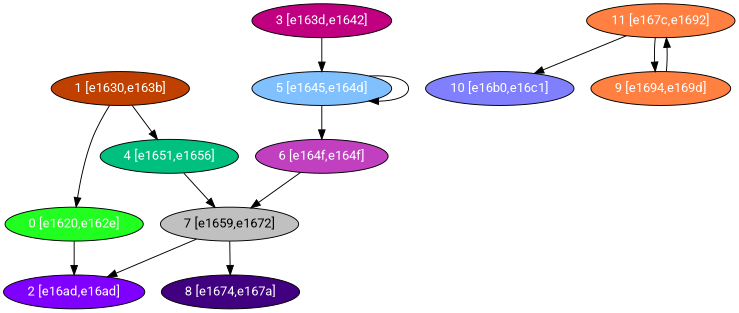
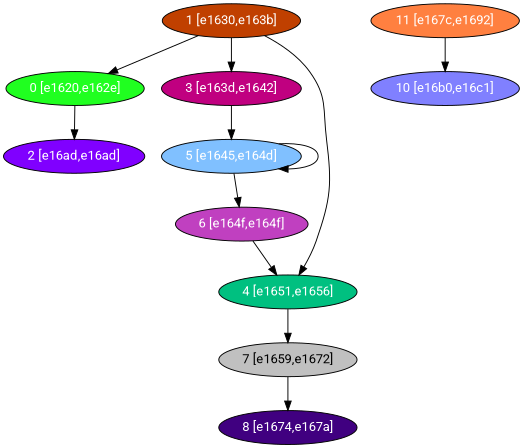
edge "1 [e1630,e163b]" -> "3 [e163d,e1642]": added
node "9 [e1694,e169d]": removed
edge "6 [e164f,e164f]" -> "7 [e1659,e1672]": now "6 [e164f,e164f]" -> "4 [e1651,e1656]"
edge "7 [e1659,e1672]" -> "2 [e16ad,e16ad]": removed
